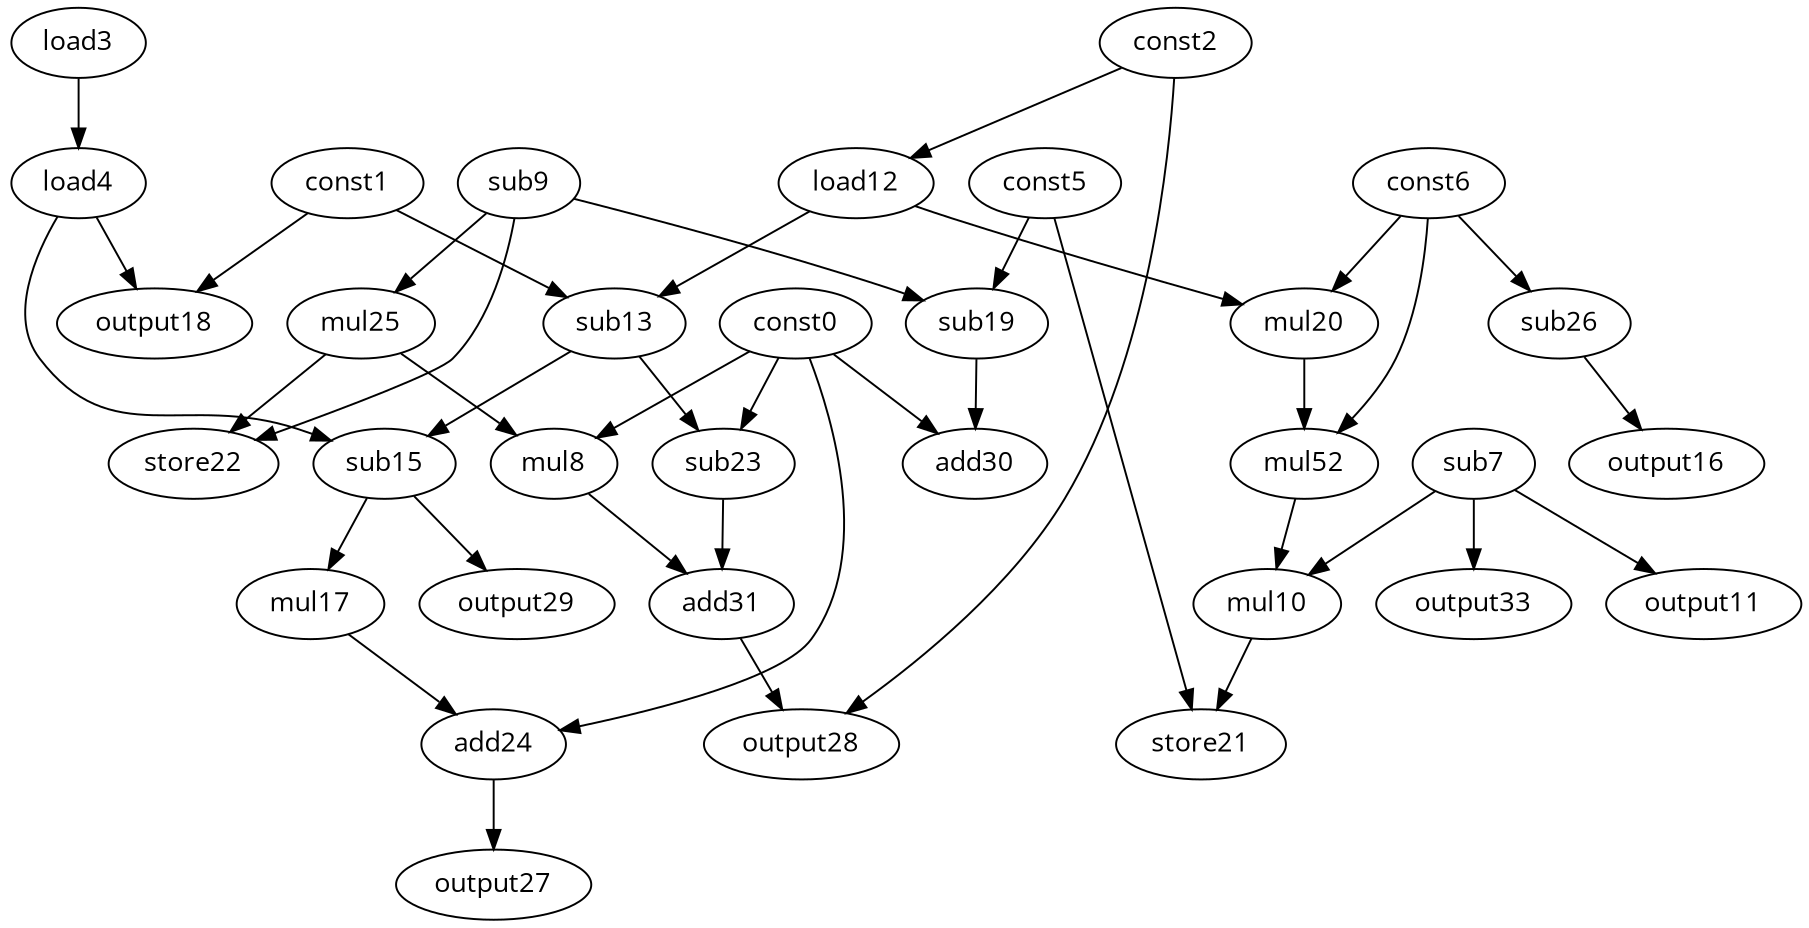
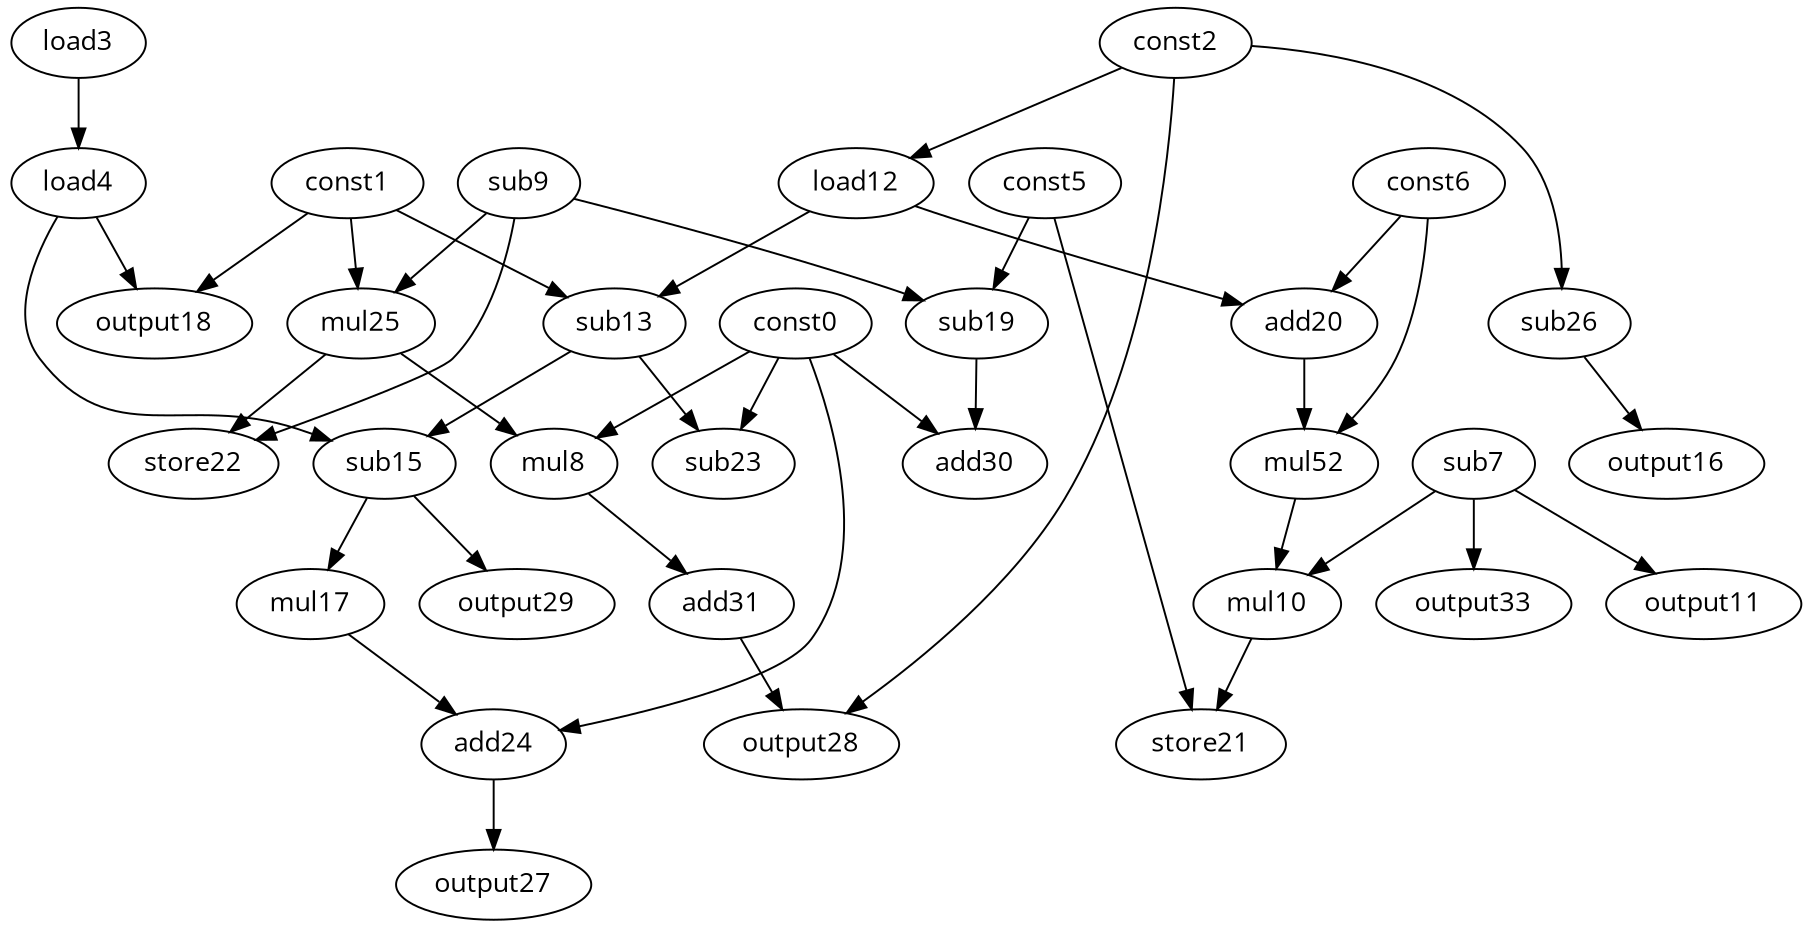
edge "const1" -> "mul25": added
edge "const6" -> "sub26": now "const2" -> "sub26"
node "mul20": label "mul20" -> "add20"
edge "sub23" -> "add31": removed
